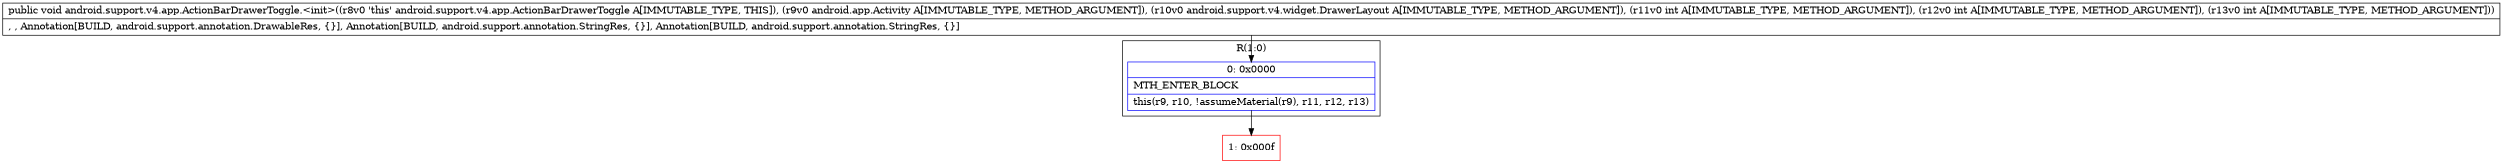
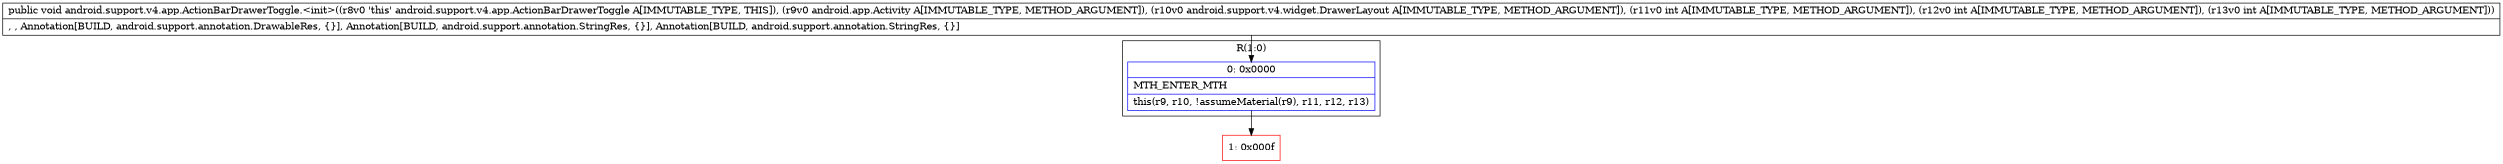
node "0: 0x0000": text "MTH_ENTER_BLOCK" -> "MTH_ENTER_MTH"
